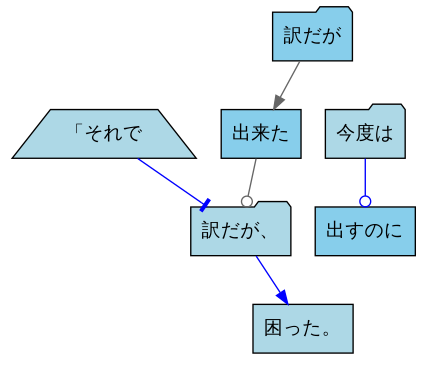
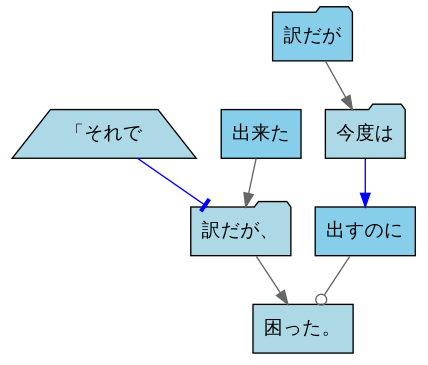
edge "訳だが" -> "出来た": now "訳だが" -> "今度は"
edge "出来た" -> "訳だが、": arrowhead odot -> normal
edge "今度は" -> "出すのに": arrowhead odot -> normal
edge "訳だが、" -> "困った。": color blue -> gray40
edge "出すのに" -> "困った。": added
